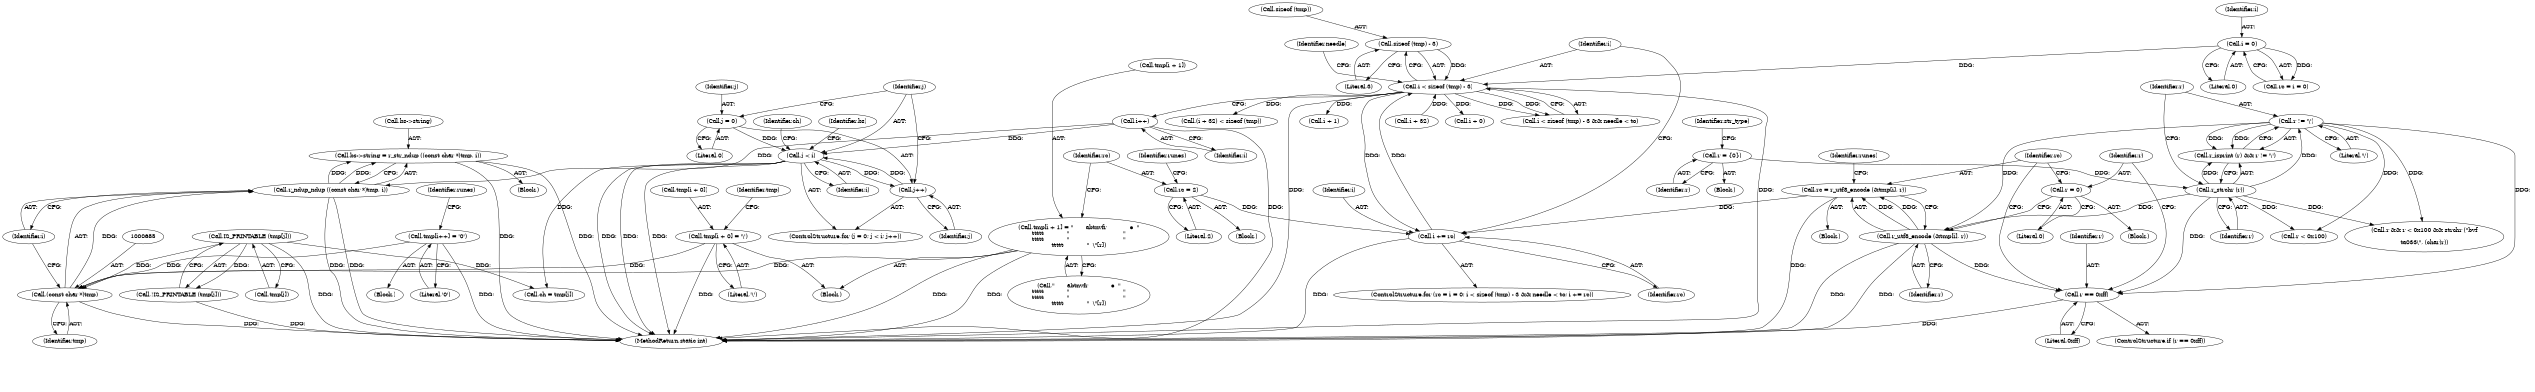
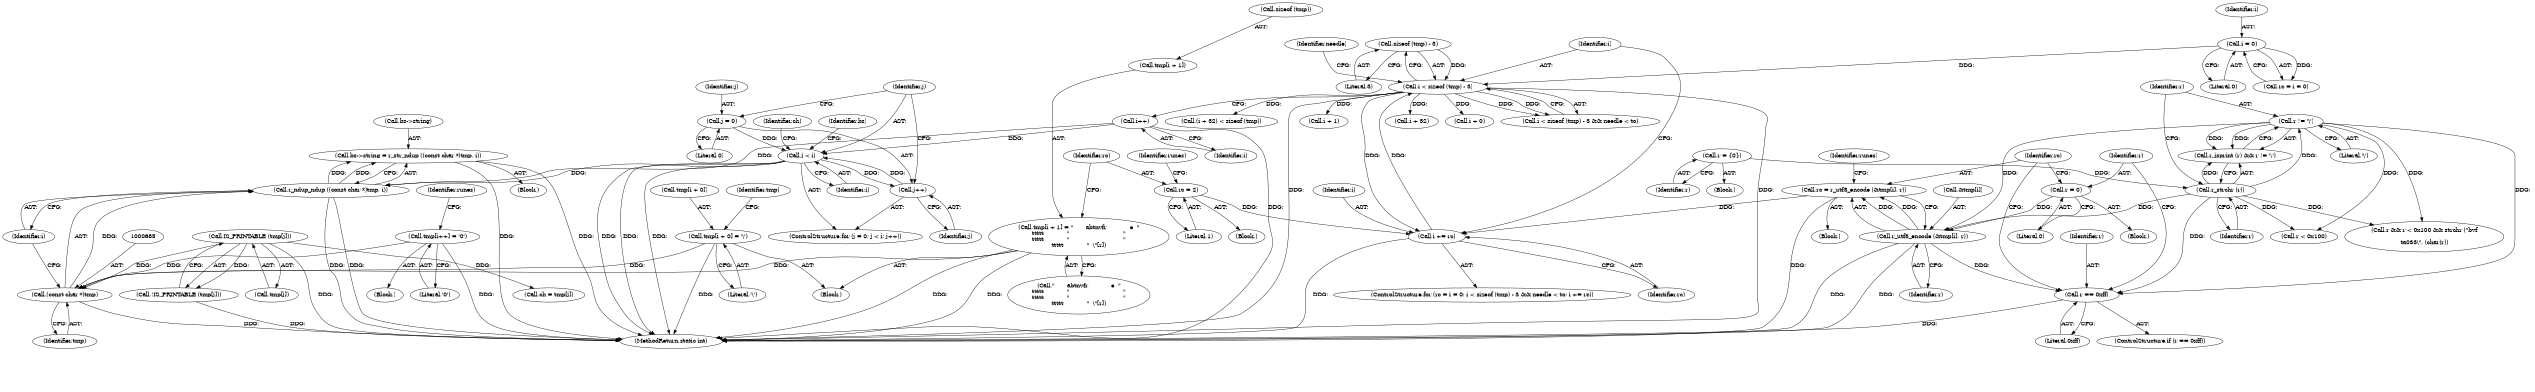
edge "(Call,sizeof (tmp))" -> "(Call,sizeof (tmp) - 3)": now "(Call,sizeof (tmp))" -> "(Call,tmp[i + 1])"
edge "(Call,i + 32)" -> "(Call,i < sizeof (tmp) - 3)": reversed
node "(Identifier,str_type)": removed
edge "(Call,j < i)" -> "(Call,ch = tmp[j])": now "(Call,j < i)" -> "(Call,r_ndup_ndup ((const char *)tmp, i))"
node "(Call,&tmp[i])": added
edge "(Call,r = 0)" -> "(Call,r_utf8_encode (&tmp[i], r))": label "CFG: " -> "DDG: "
node "(Literal,2)": label "(Literal,2)" -> "(Literal,1)"
edge "(Call,IS_PRINTABLE (tmp[j]))" -> "(Call,tmp[j])": label "CFG: " -> "AST: "
